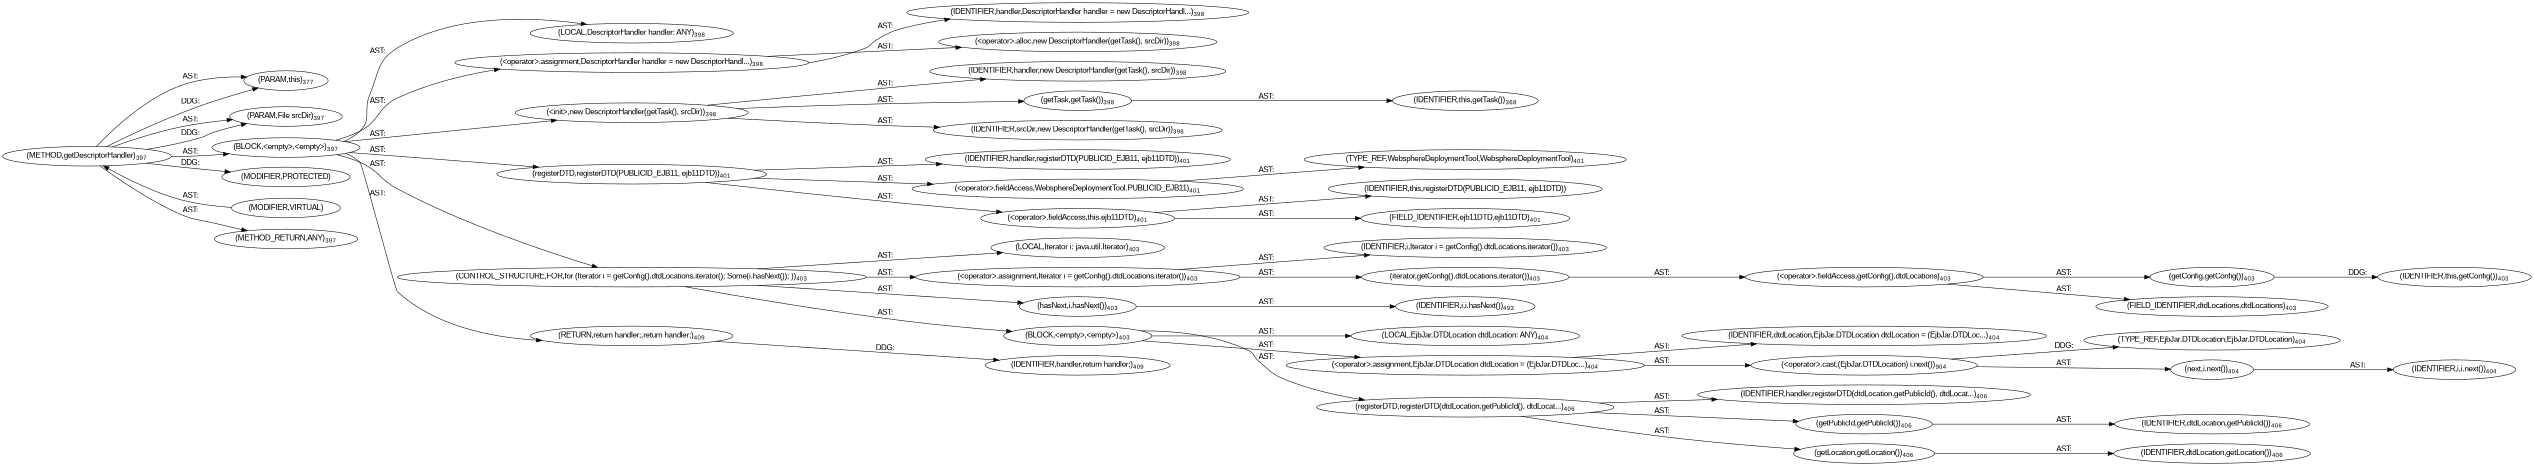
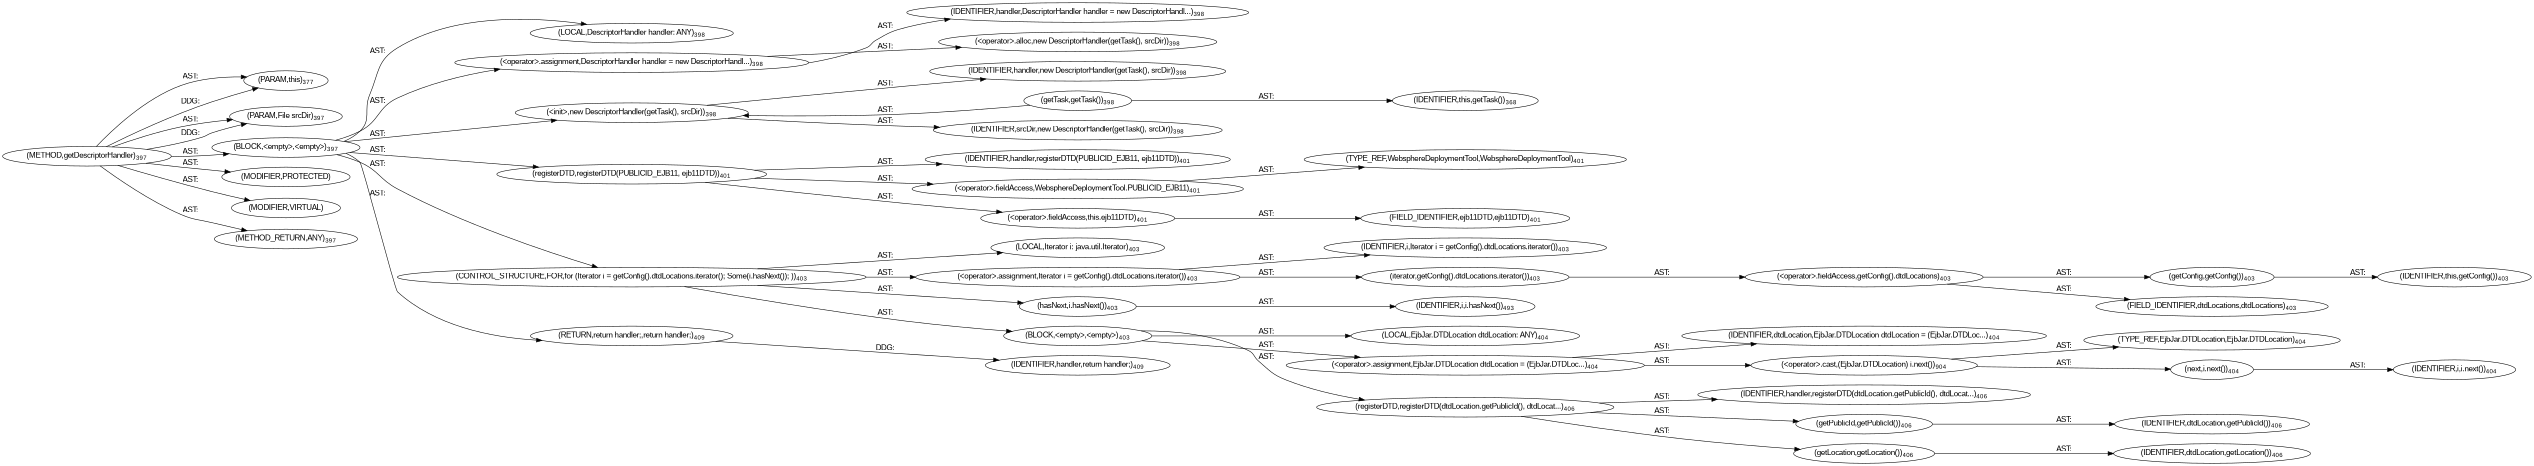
edge "(<init>,new DescriptorHandler(getTask(), srcDir))" -> "(getTask,getTask())": reversed
edge "(METHOD,getDescriptorHandler)" -> "(MODIFIER,PROTECTED)": label "DDG: " -> "AST: "
node "(IDENTIFIER,this,registerDTD(PUBLICID_EJB11, ejb11DTD))": removed
edge "(MODIFIER,VIRTUAL)" -> "(METHOD,getDescriptorHandler)": reversed
edge "(getConfig,getConfig())" -> "(IDENTIFIER,this,getConfig())": label "DDG: " -> "AST: "
edge "(<operator>.cast,(EjbJar.DTDLocation) i.next())" -> "(TYPE_REF,EjbJar.DTDLocation,EjbJar.DTDLocation)": label "DDG: " -> "AST: "
